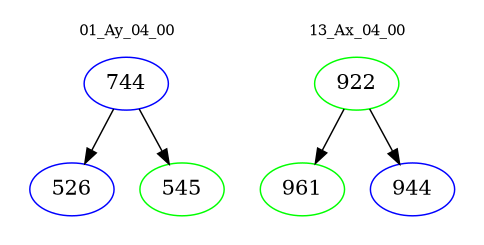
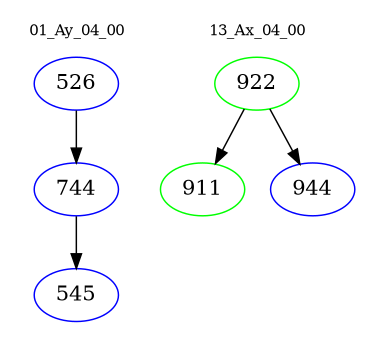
edge "744" -> "526": reversed
node "545": color green -> blue
node "961": label "961" -> "911"
